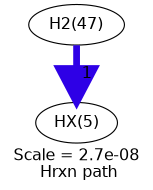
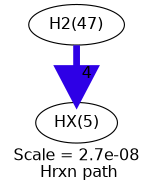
edge "H2(47)" -> "HX(5)": label " 1" -> " 4"
